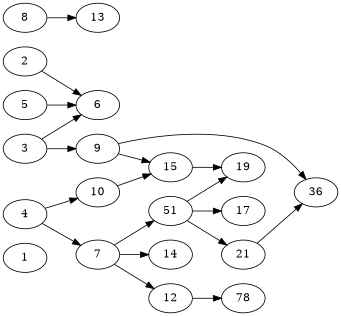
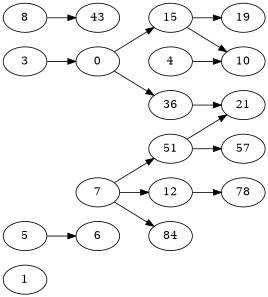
node "13": label "13" -> "43"
node "2": removed
edge "3" -> "6": removed
node "9": label "9" -> "0"
edge "10" -> "15": reversed
edge "51" -> "19": removed
node "17": label "17" -> "57"
edge "21" -> "36": reversed
edge "4" -> "7": removed
node "14": label "14" -> "84"
